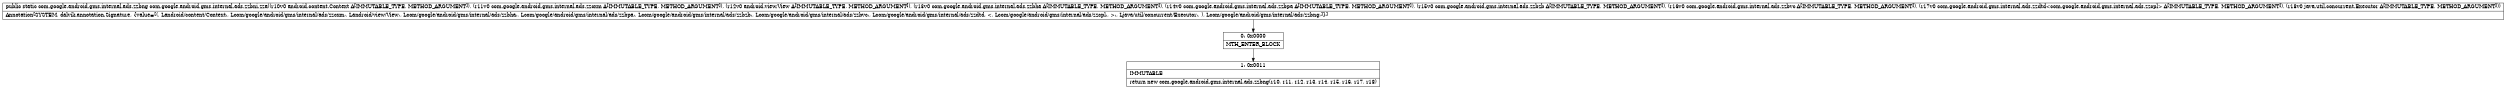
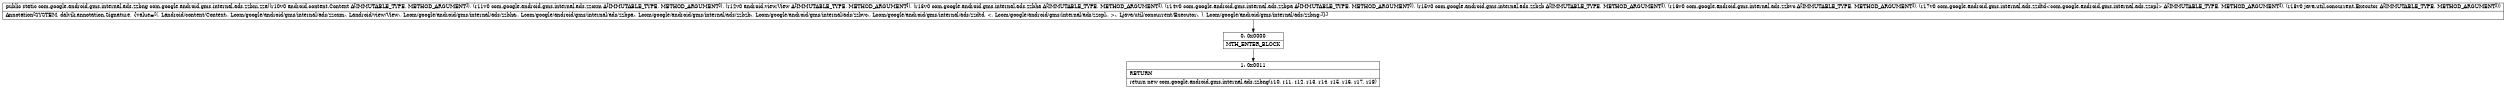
node "1: 0x0011": text "IMMUTABLE" -> "RETURN"
